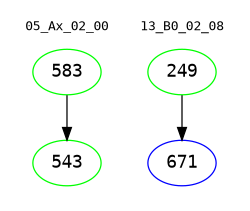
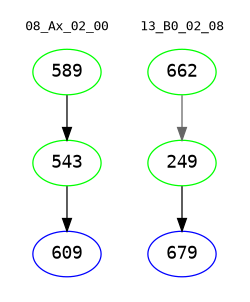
cluster "05_Ax_02_00": label "05_Ax_02_00" -> "08_Ax_02_00"
node "583": label "583" -> "589"
node "662": added
node "671": label "671" -> "679"
node "609": added
